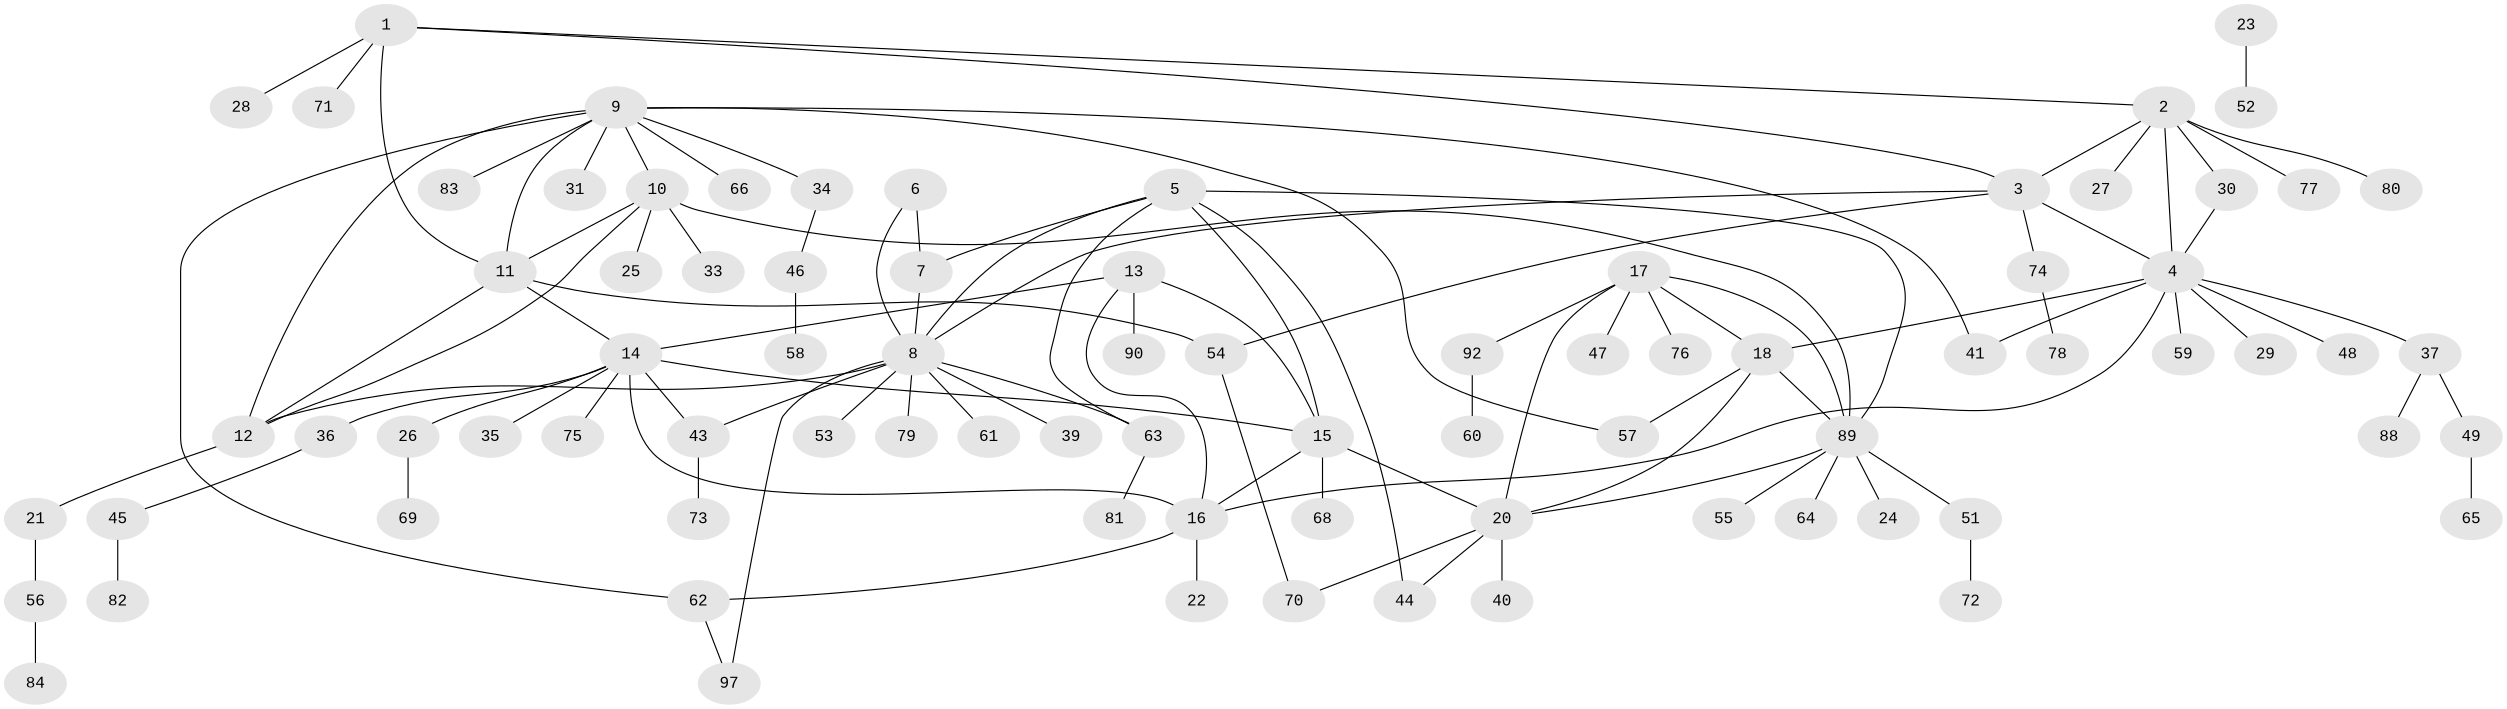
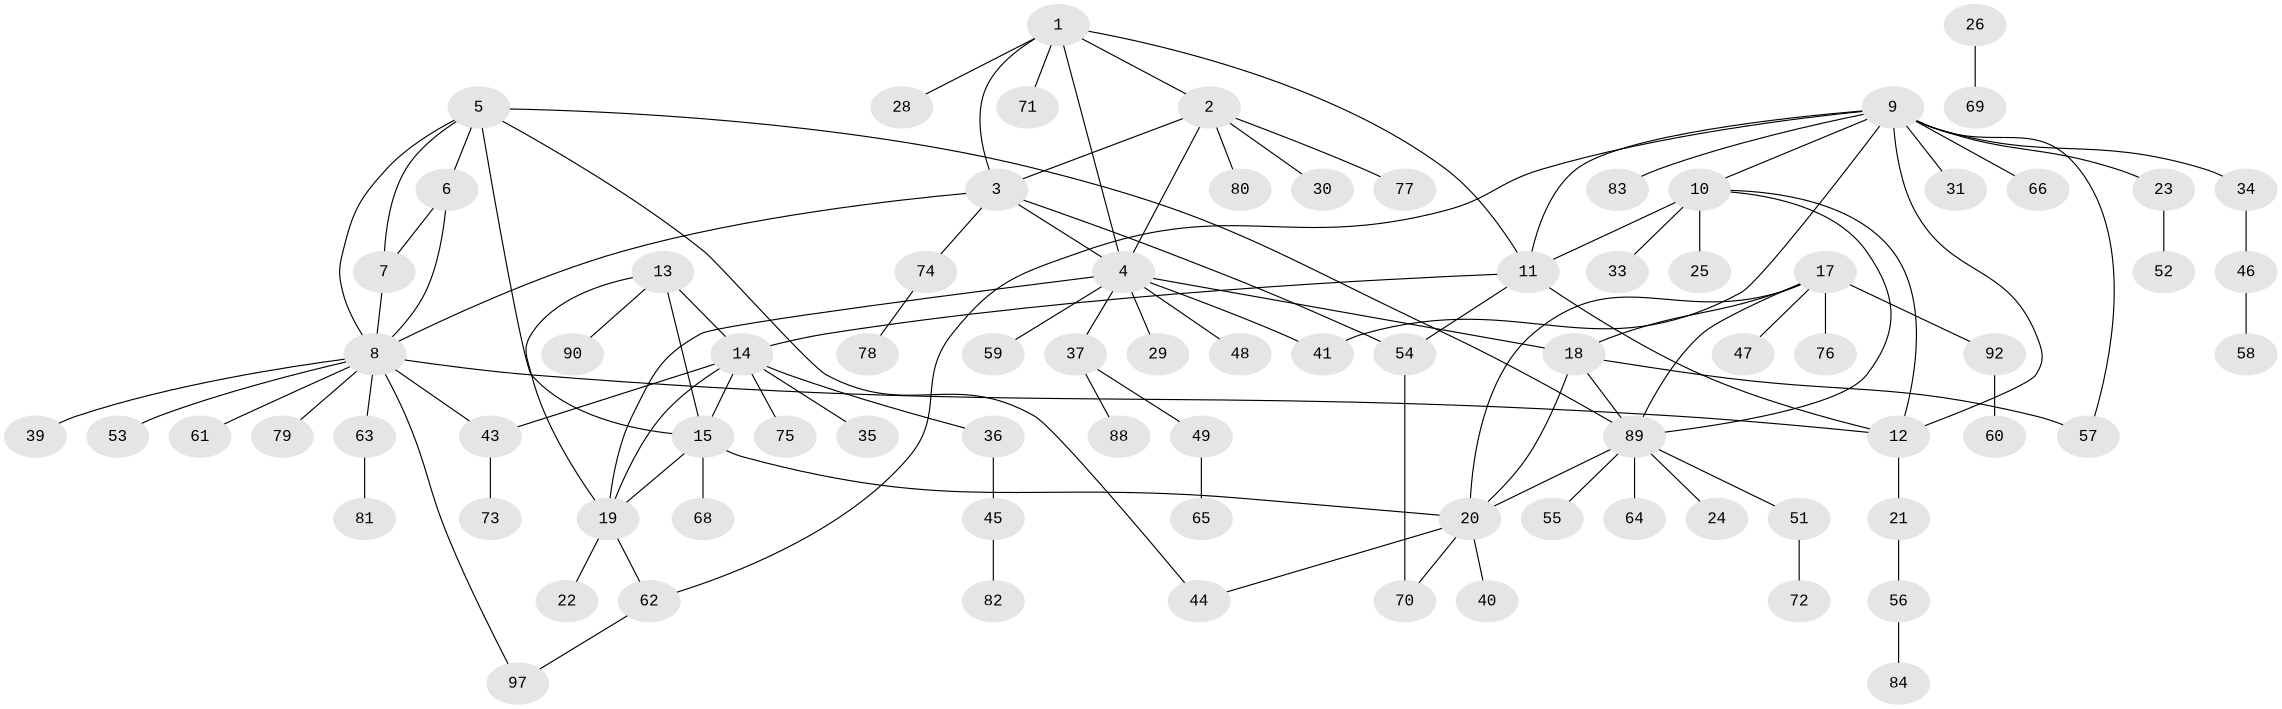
edge "9" -- "23": added
node "27": removed
edge "30" -- "4": now "1" -- "4"
edge "5" -- "63": now "5" -- "6"
edge "14" -- "26": removed
node "16": label "16" -> "19"
